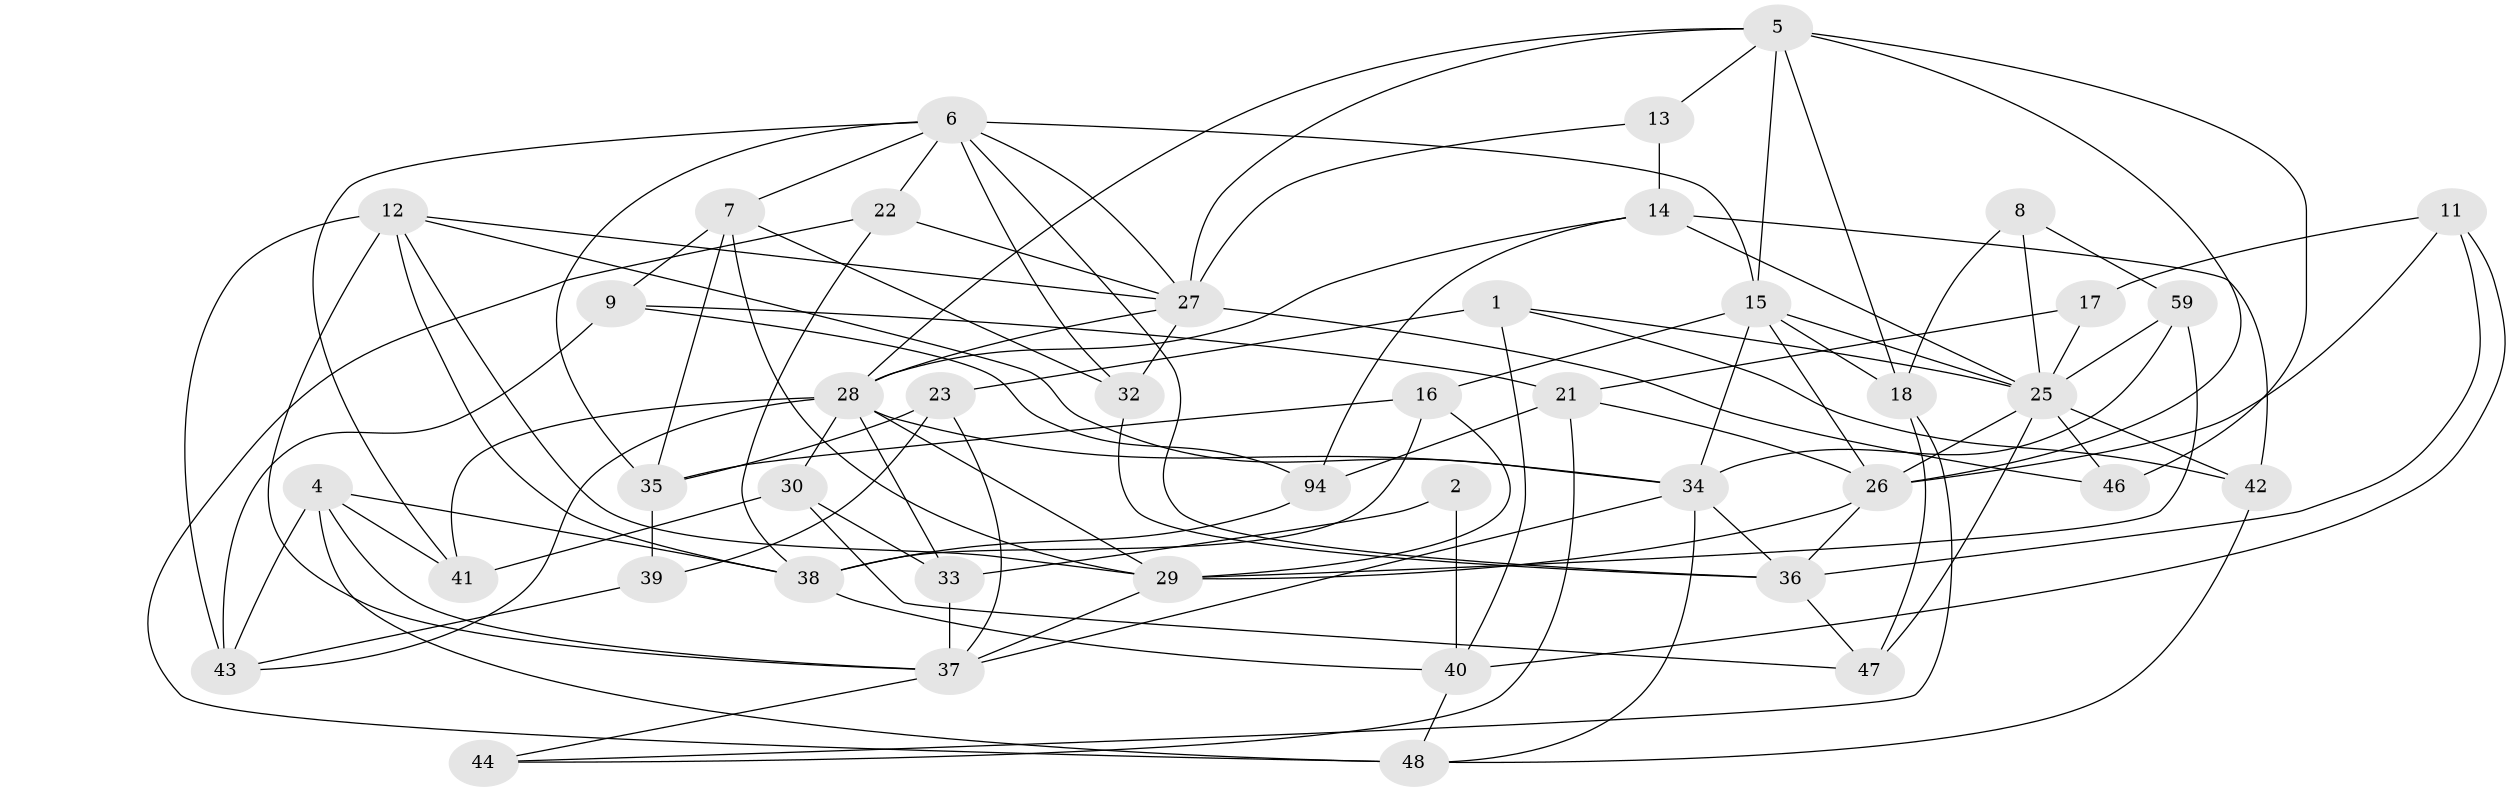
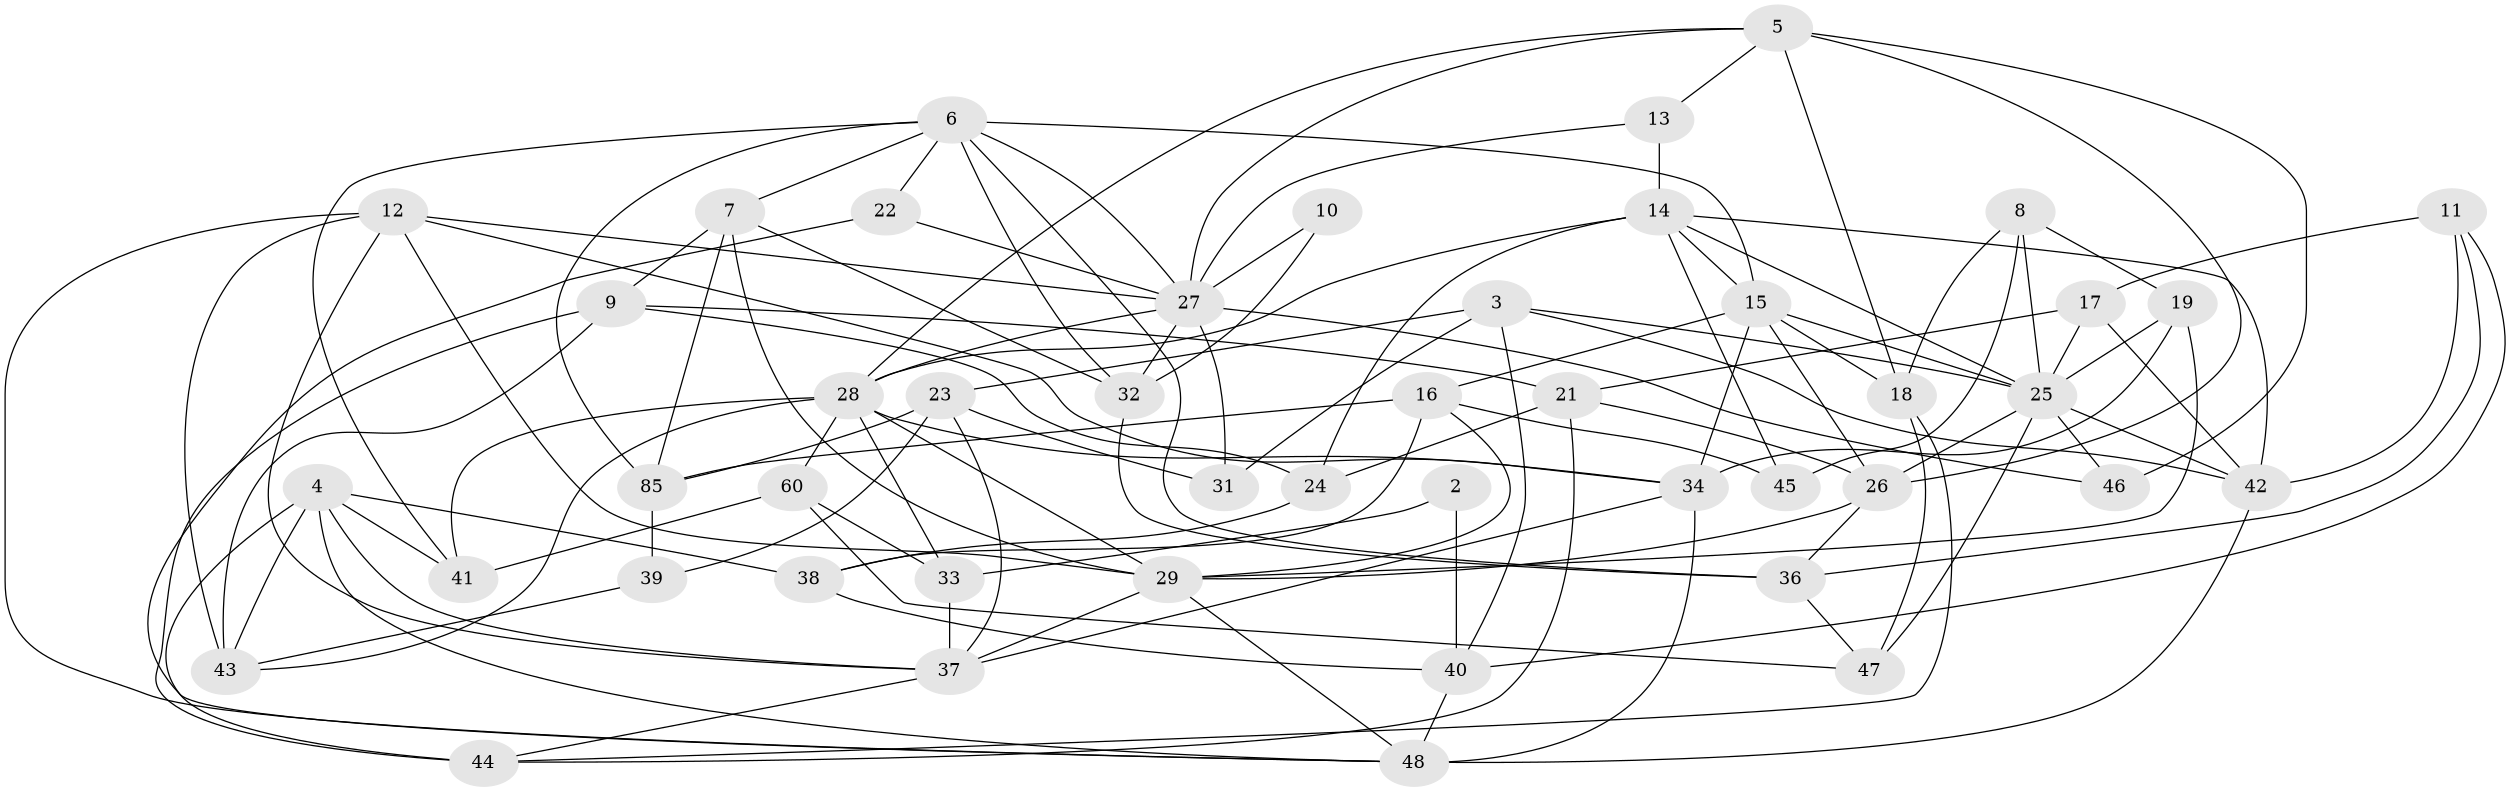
edge "5" -- "15": now "14" -- "15"
node "10": added
node "1": label "1" -> "3"
node "59": label "59" -> "19"
edge "22" -- "38": removed
edge "17" -- "42": added
edge "11" -- "26": now "11" -- "42"
edge "12" -- "38": now "12" -- "48"
node "35": label "35" -> "85"
node "30": label "30" -> "60"
node "31": added
node "94": label "94" -> "24"
node "45": added
edge "34" -- "36": removed
edge "9" -- "44": added
edge "4" -- "44": added
edge "29" -- "48": added
